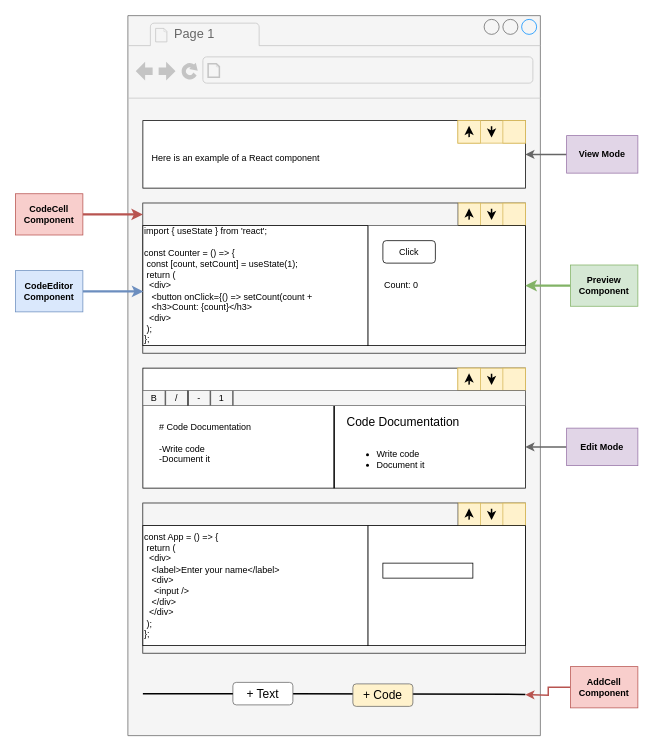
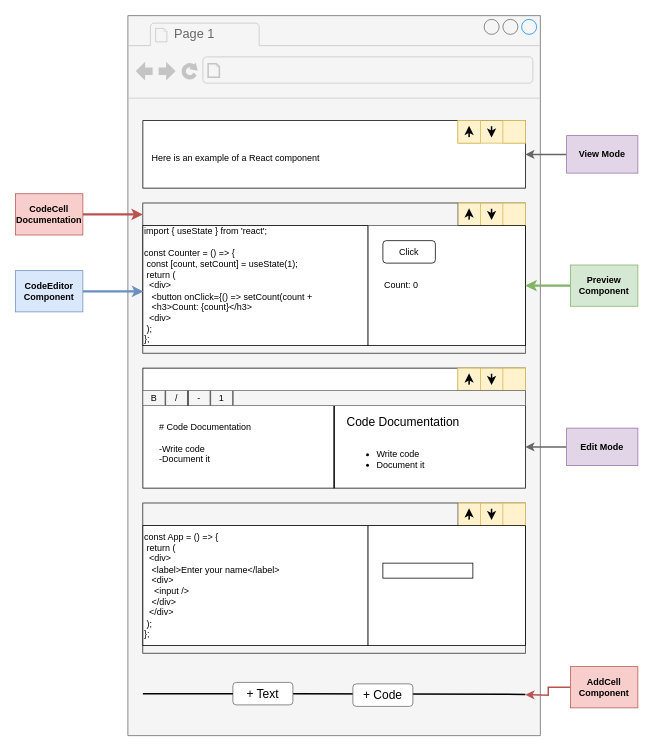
node "CodeCell Component": label "CodeCell Component" -> "CodeCell Documentation"
node "+ Code": fillcolor #fff2cc -> #ffffff
